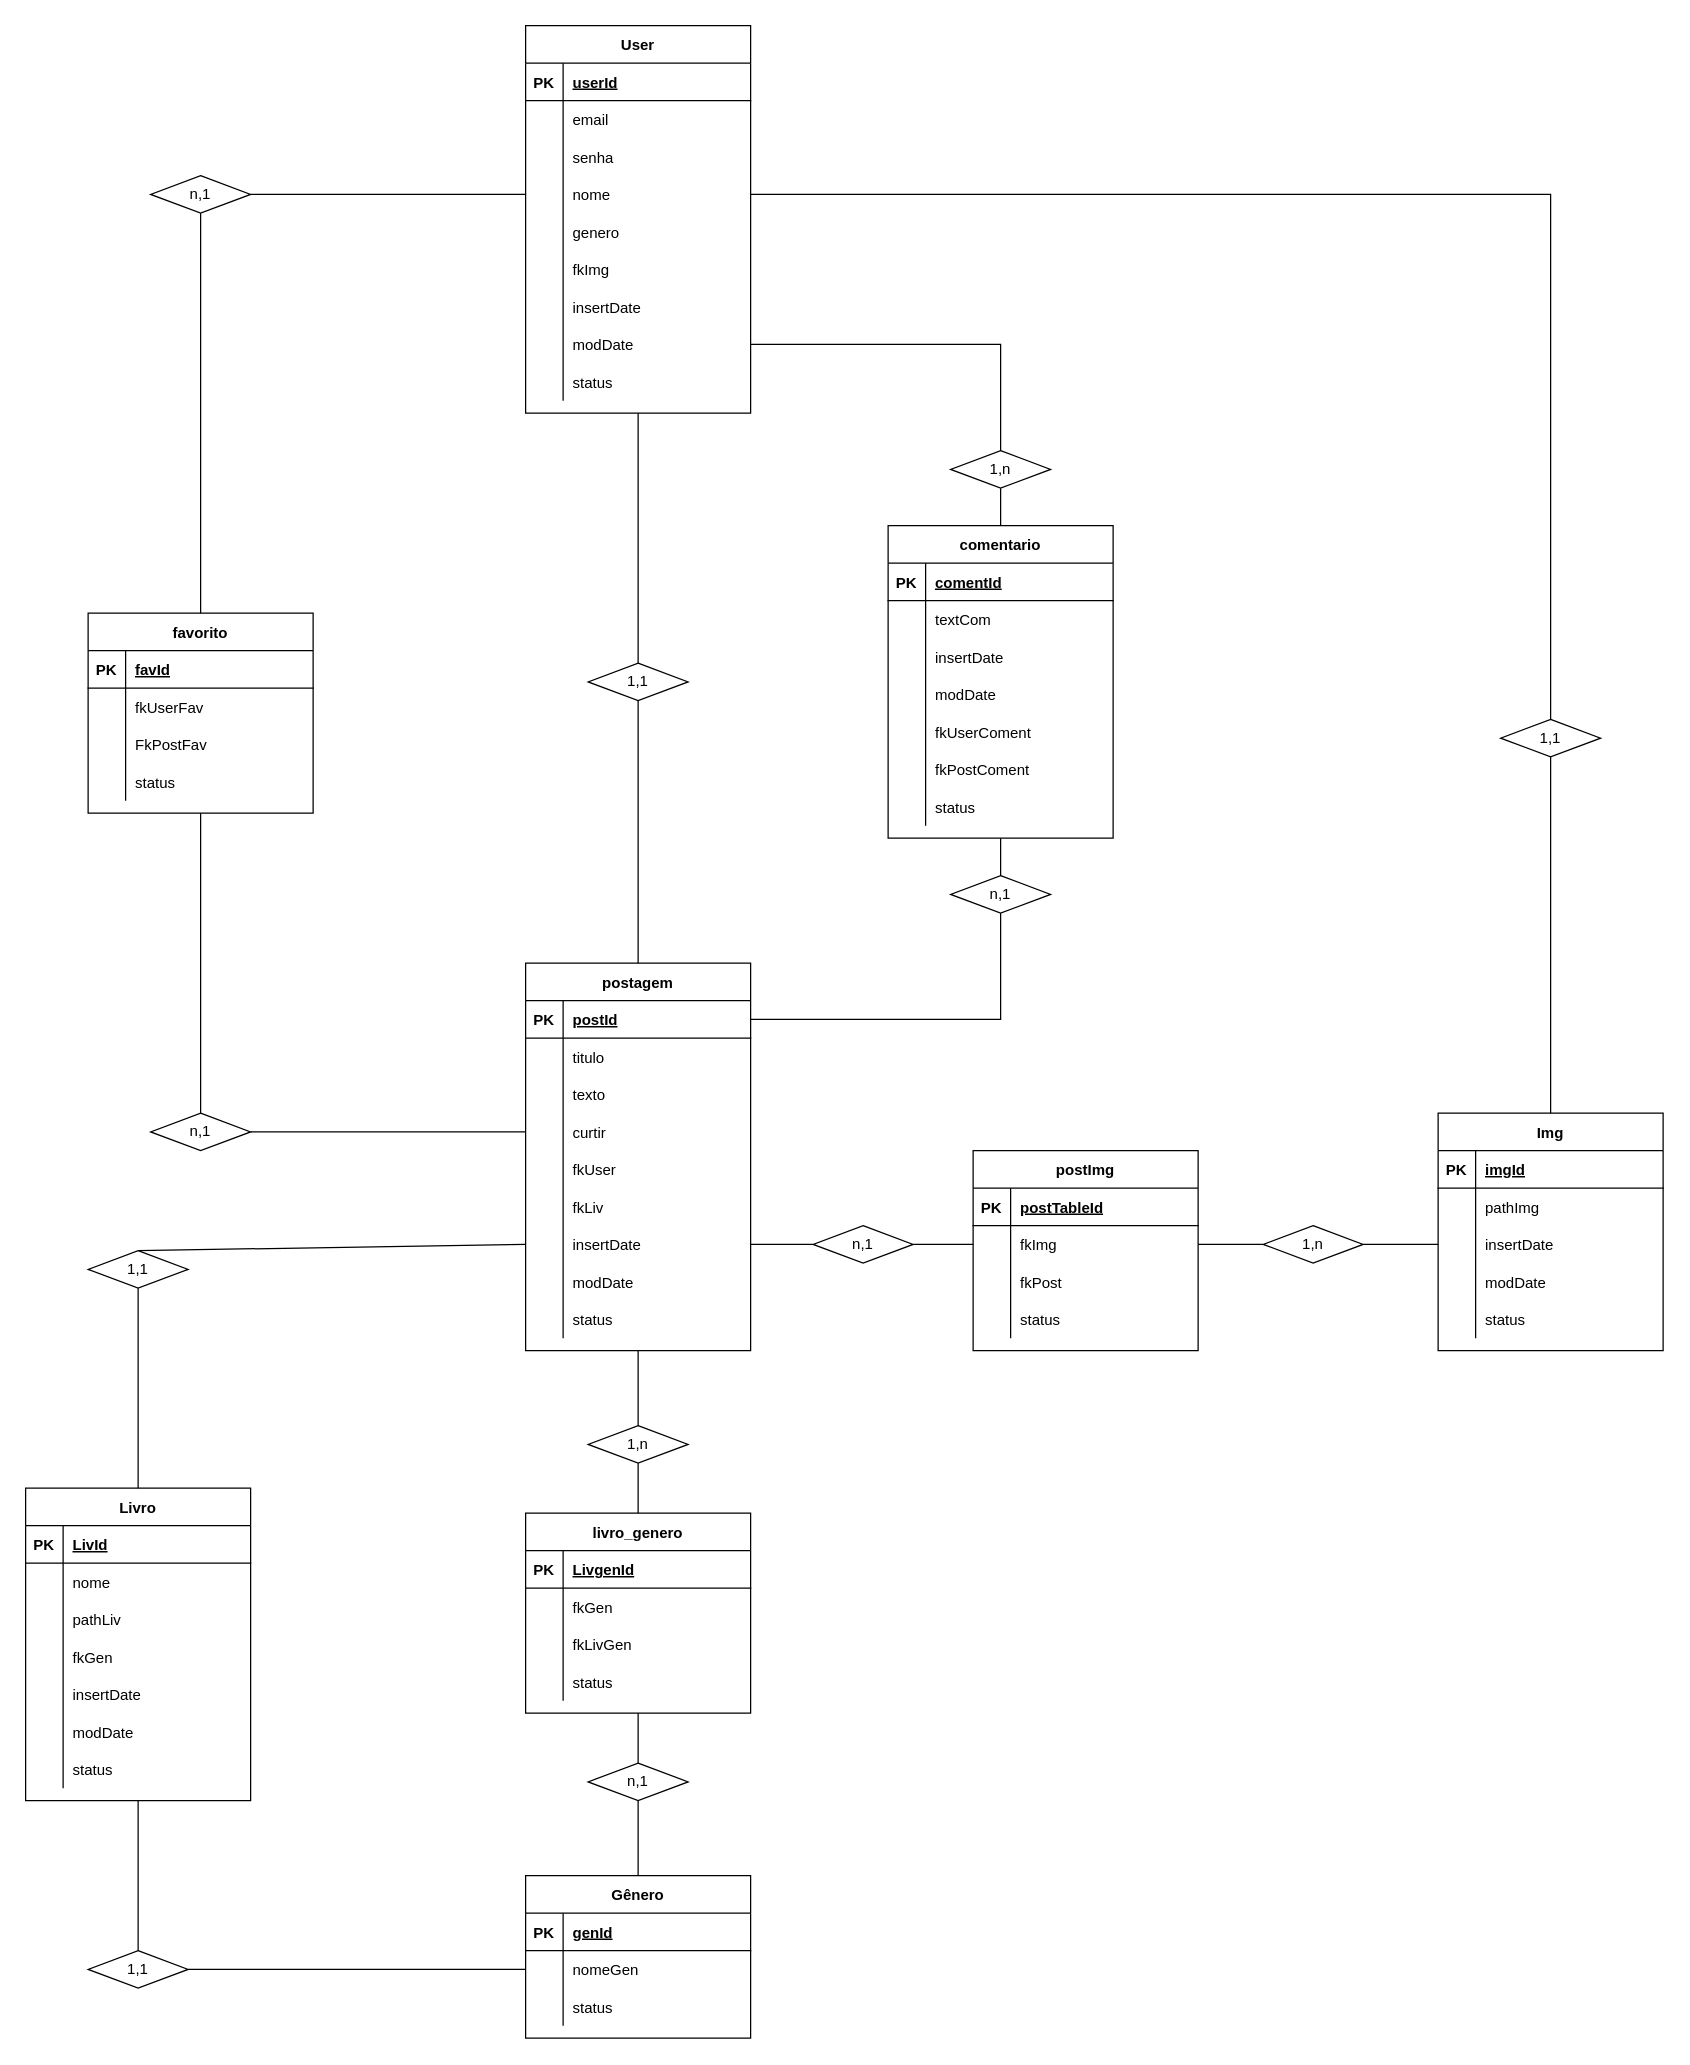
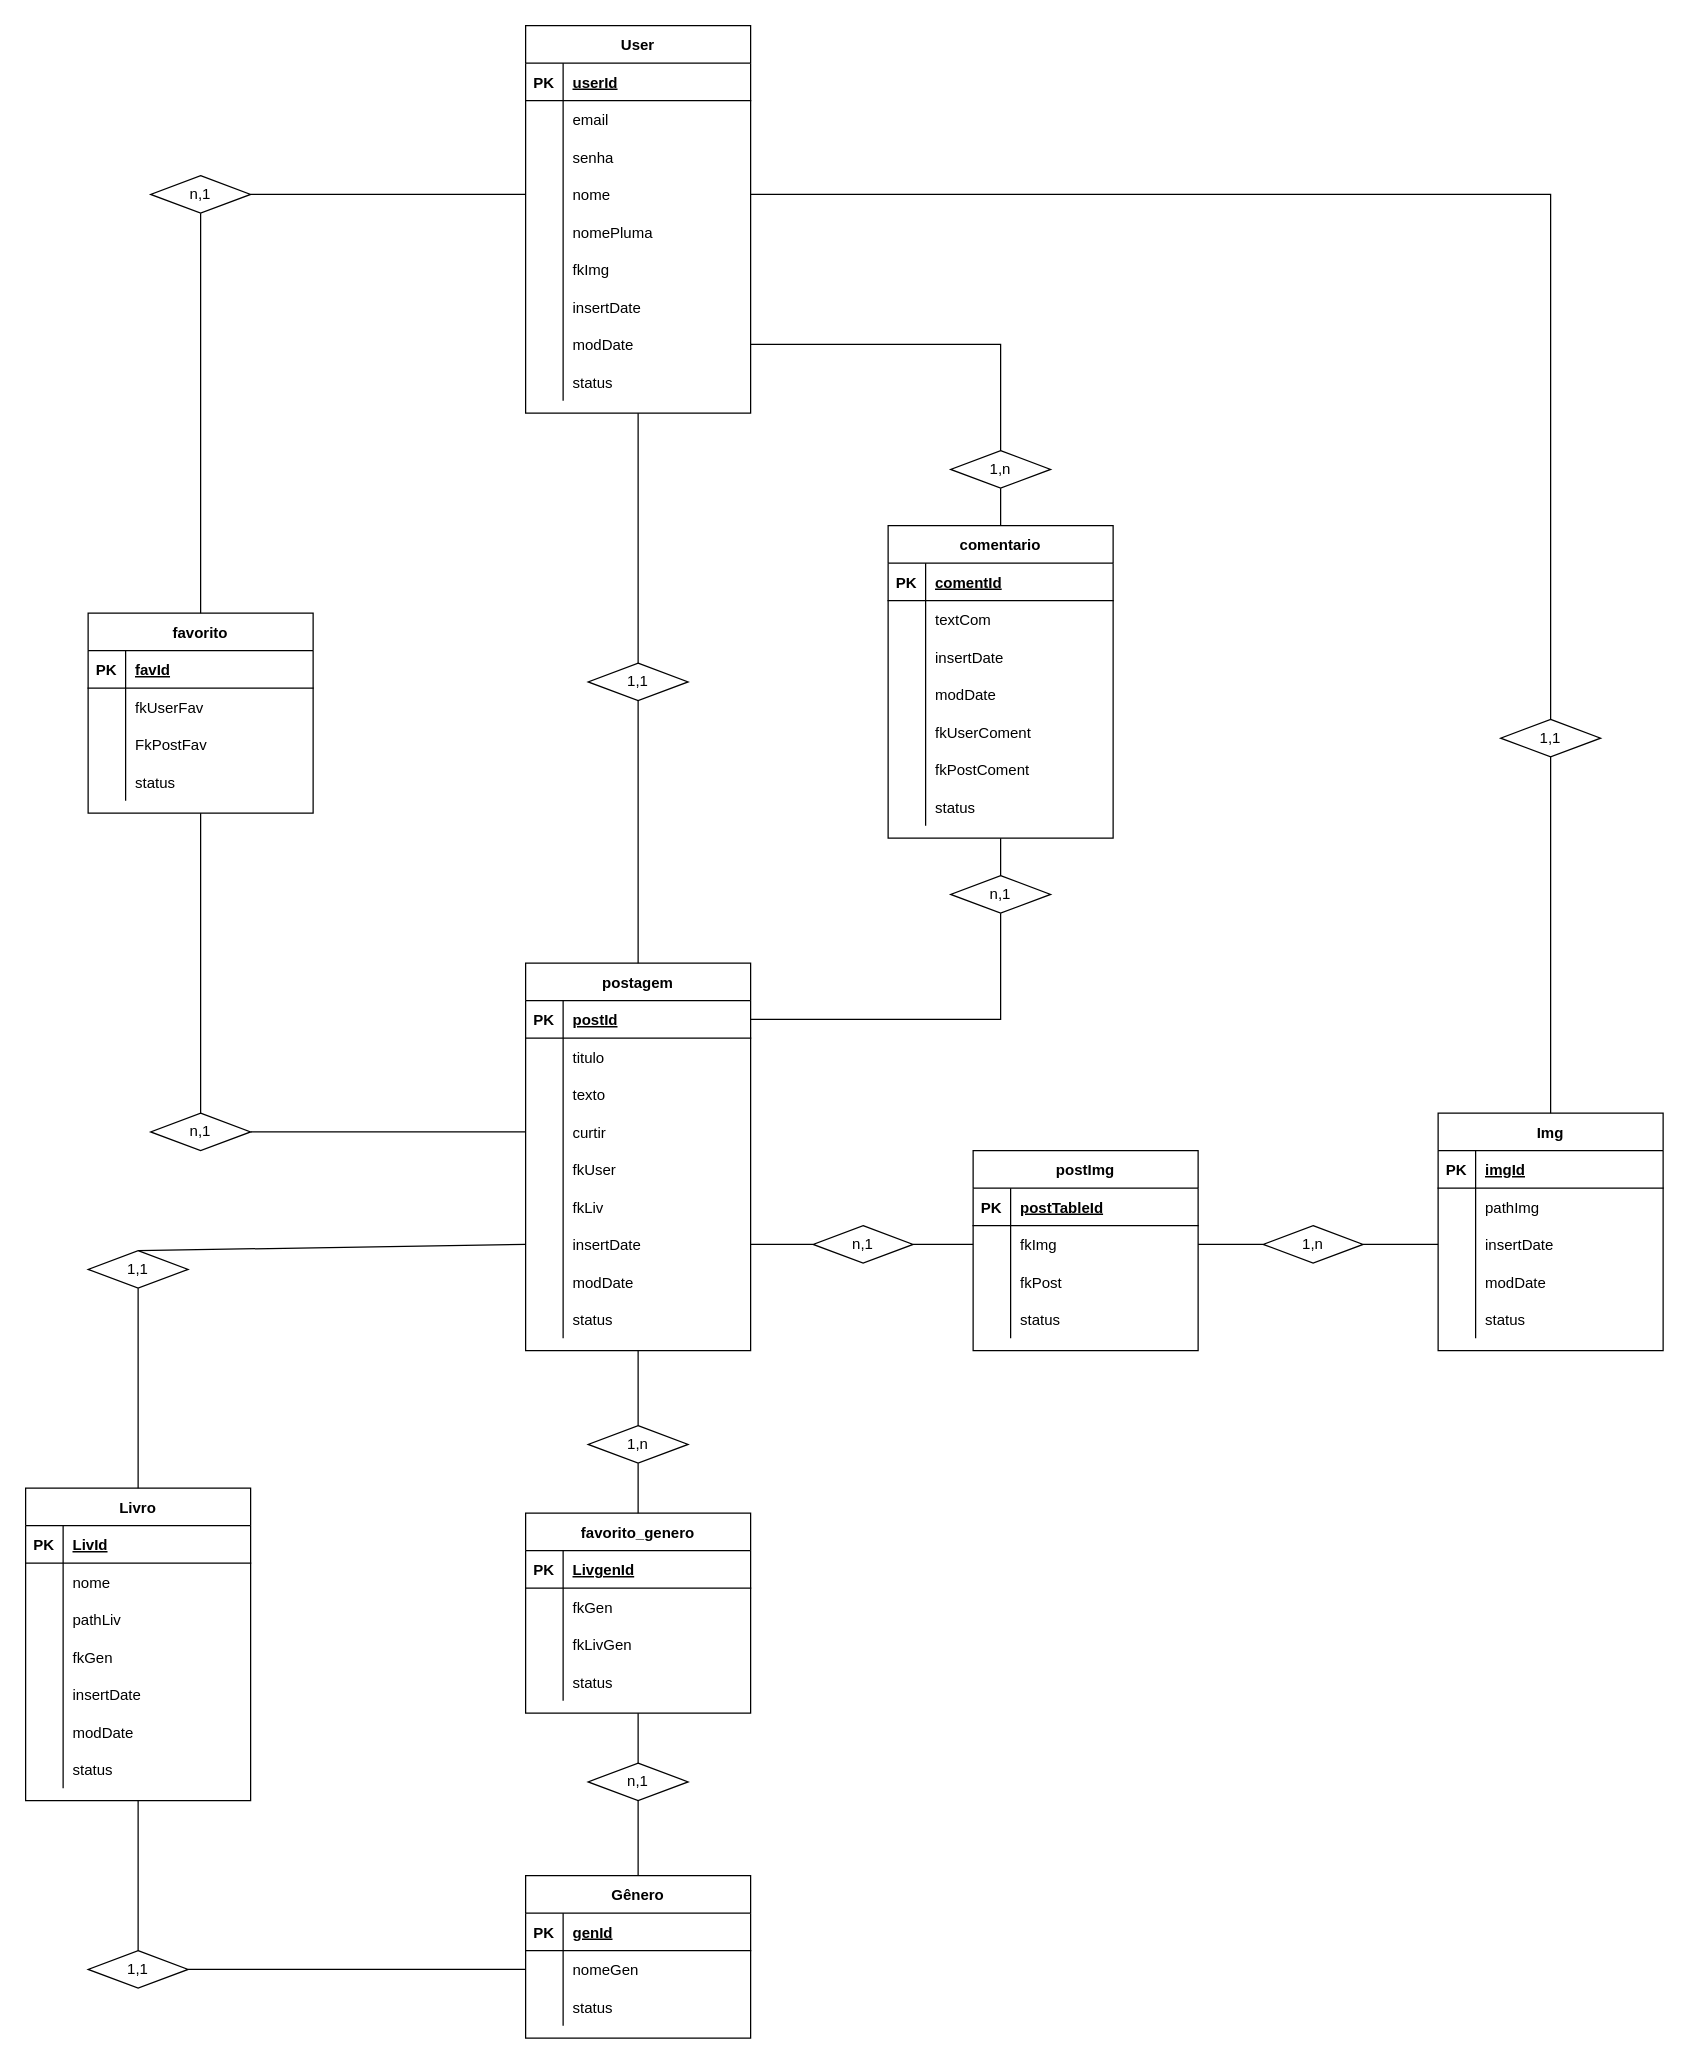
node "genero": label "genero" -> "nomePluma"
node "livro_genero": label "livro_genero" -> "favorito_genero"
